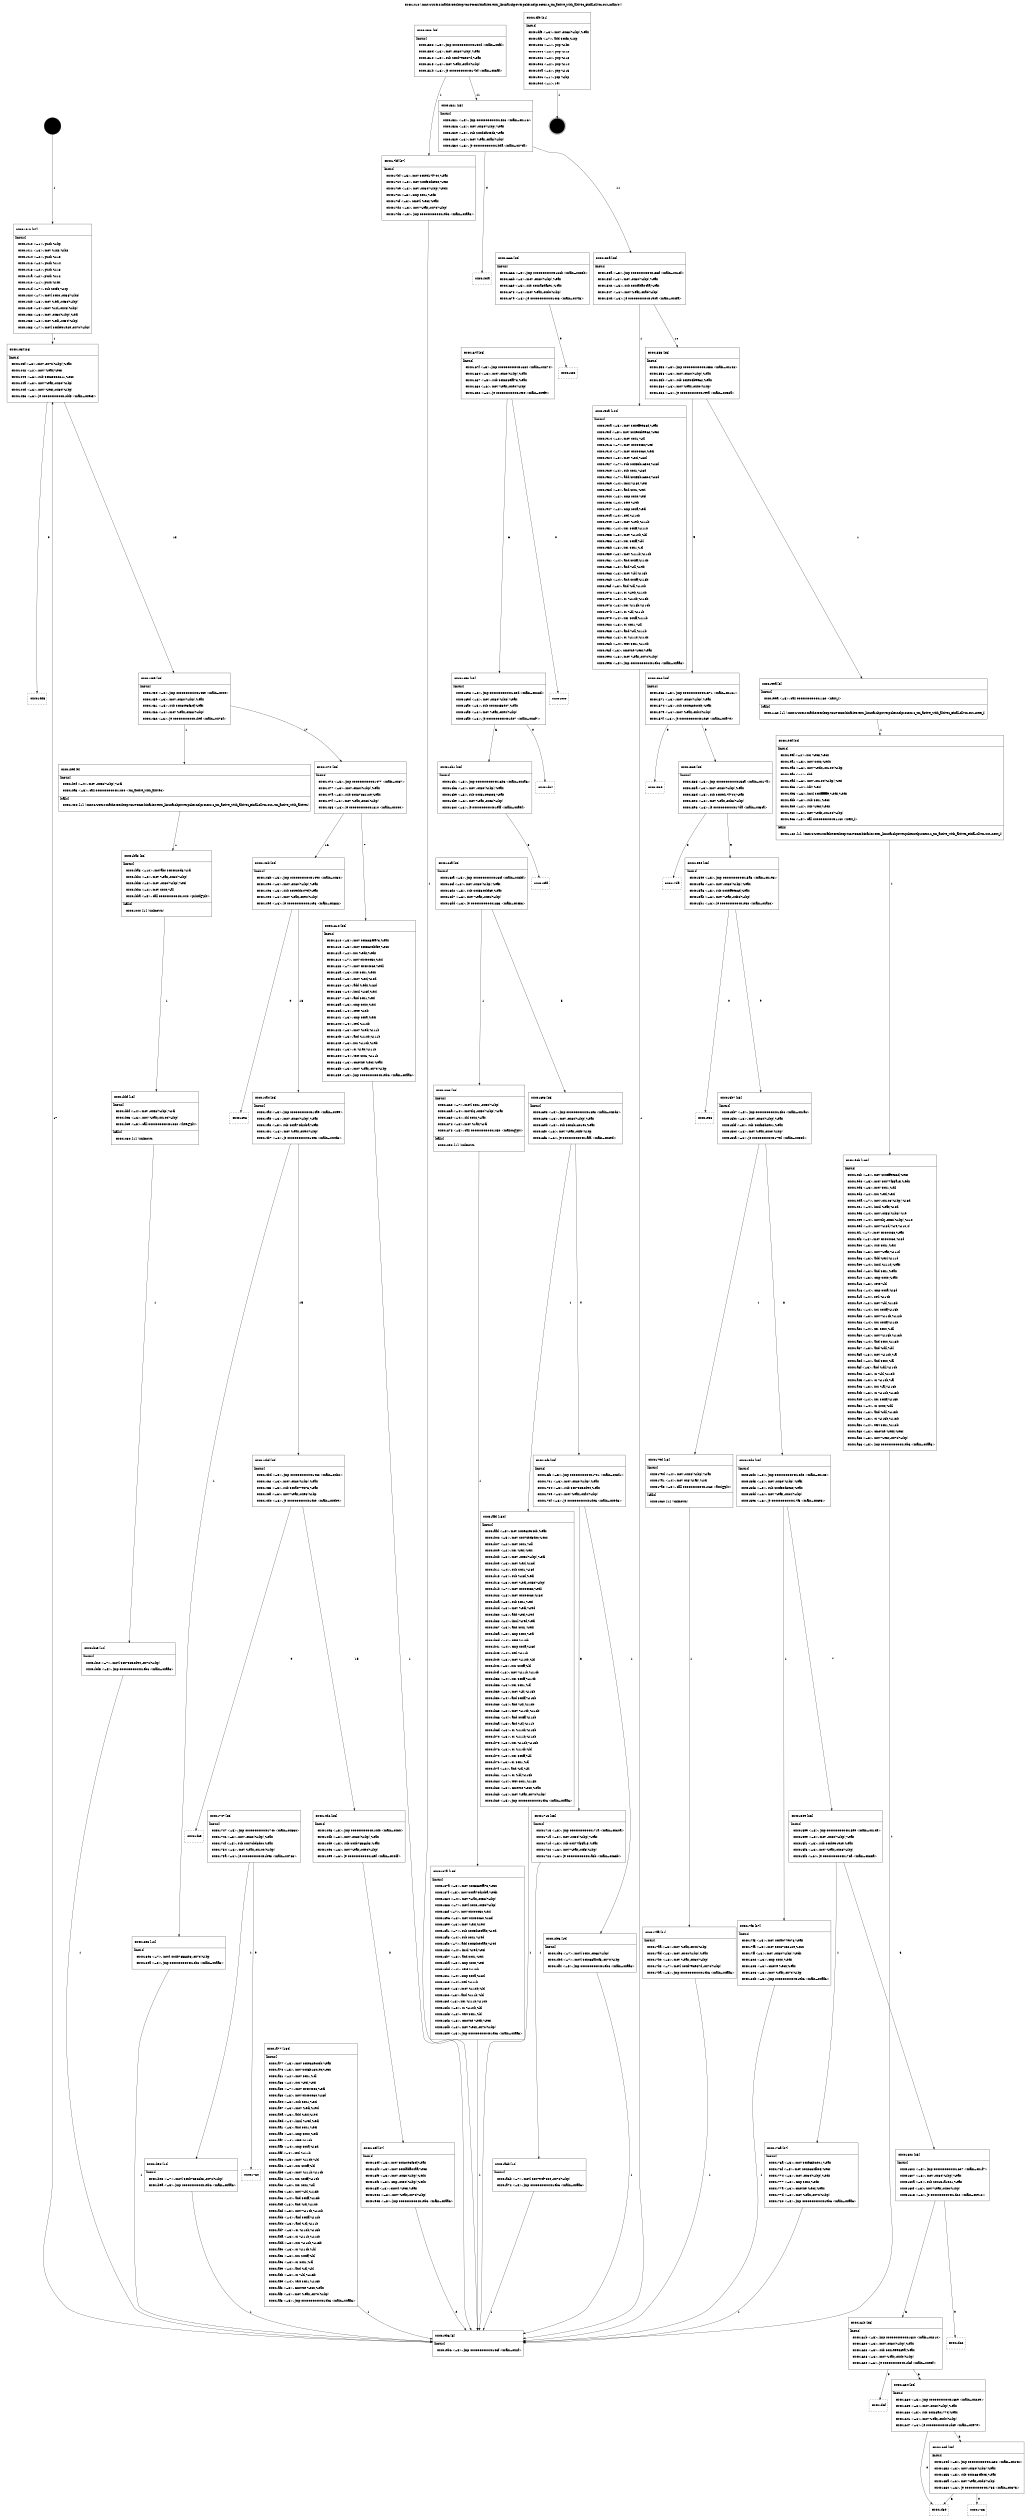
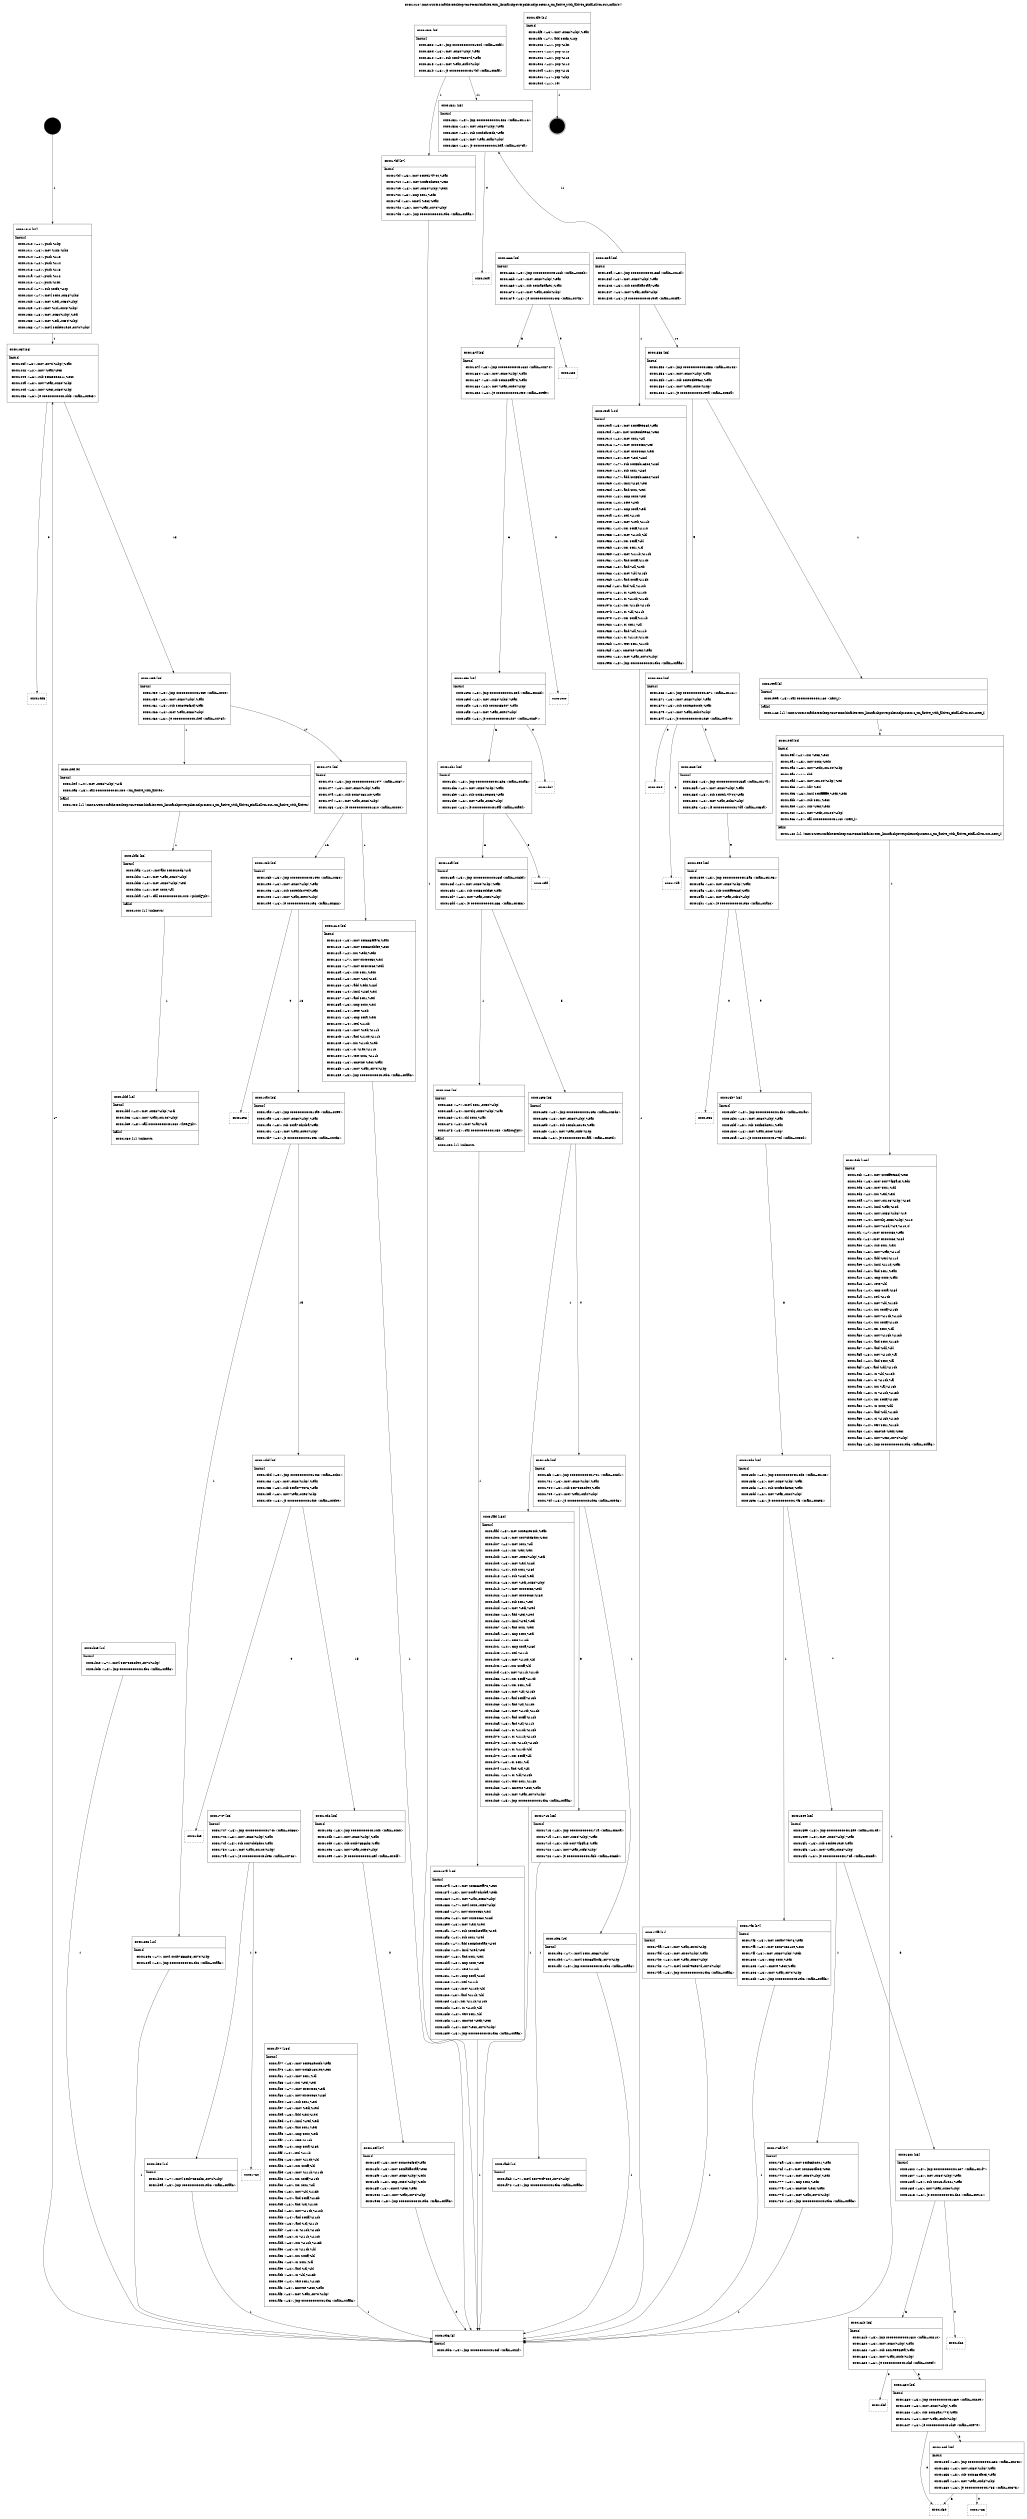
edge "0x401521 [25]" -> "0x40153a [25]": reversed
edge "0x401666 [25]" -> "0x40167f [25]": added, label "6"
edge "0x4016b1 [25]" -> "0x4016ca [25]": added, label "6"
edge "0x401585 [25]" -> "0x4017da": now "0x40156c [25]" -> "0x4017da"
edge "0x401472 [25]" -> "0x401810 [83]": label " 7" -> " 1"
edge "0x401bbf [15]" -> "0x401bce [12]": removed, label "1"
node "0x40179d [13]": removed
edge "0x401a6b [12]" -> "0x401eb6 [5]": removed, label "1"
